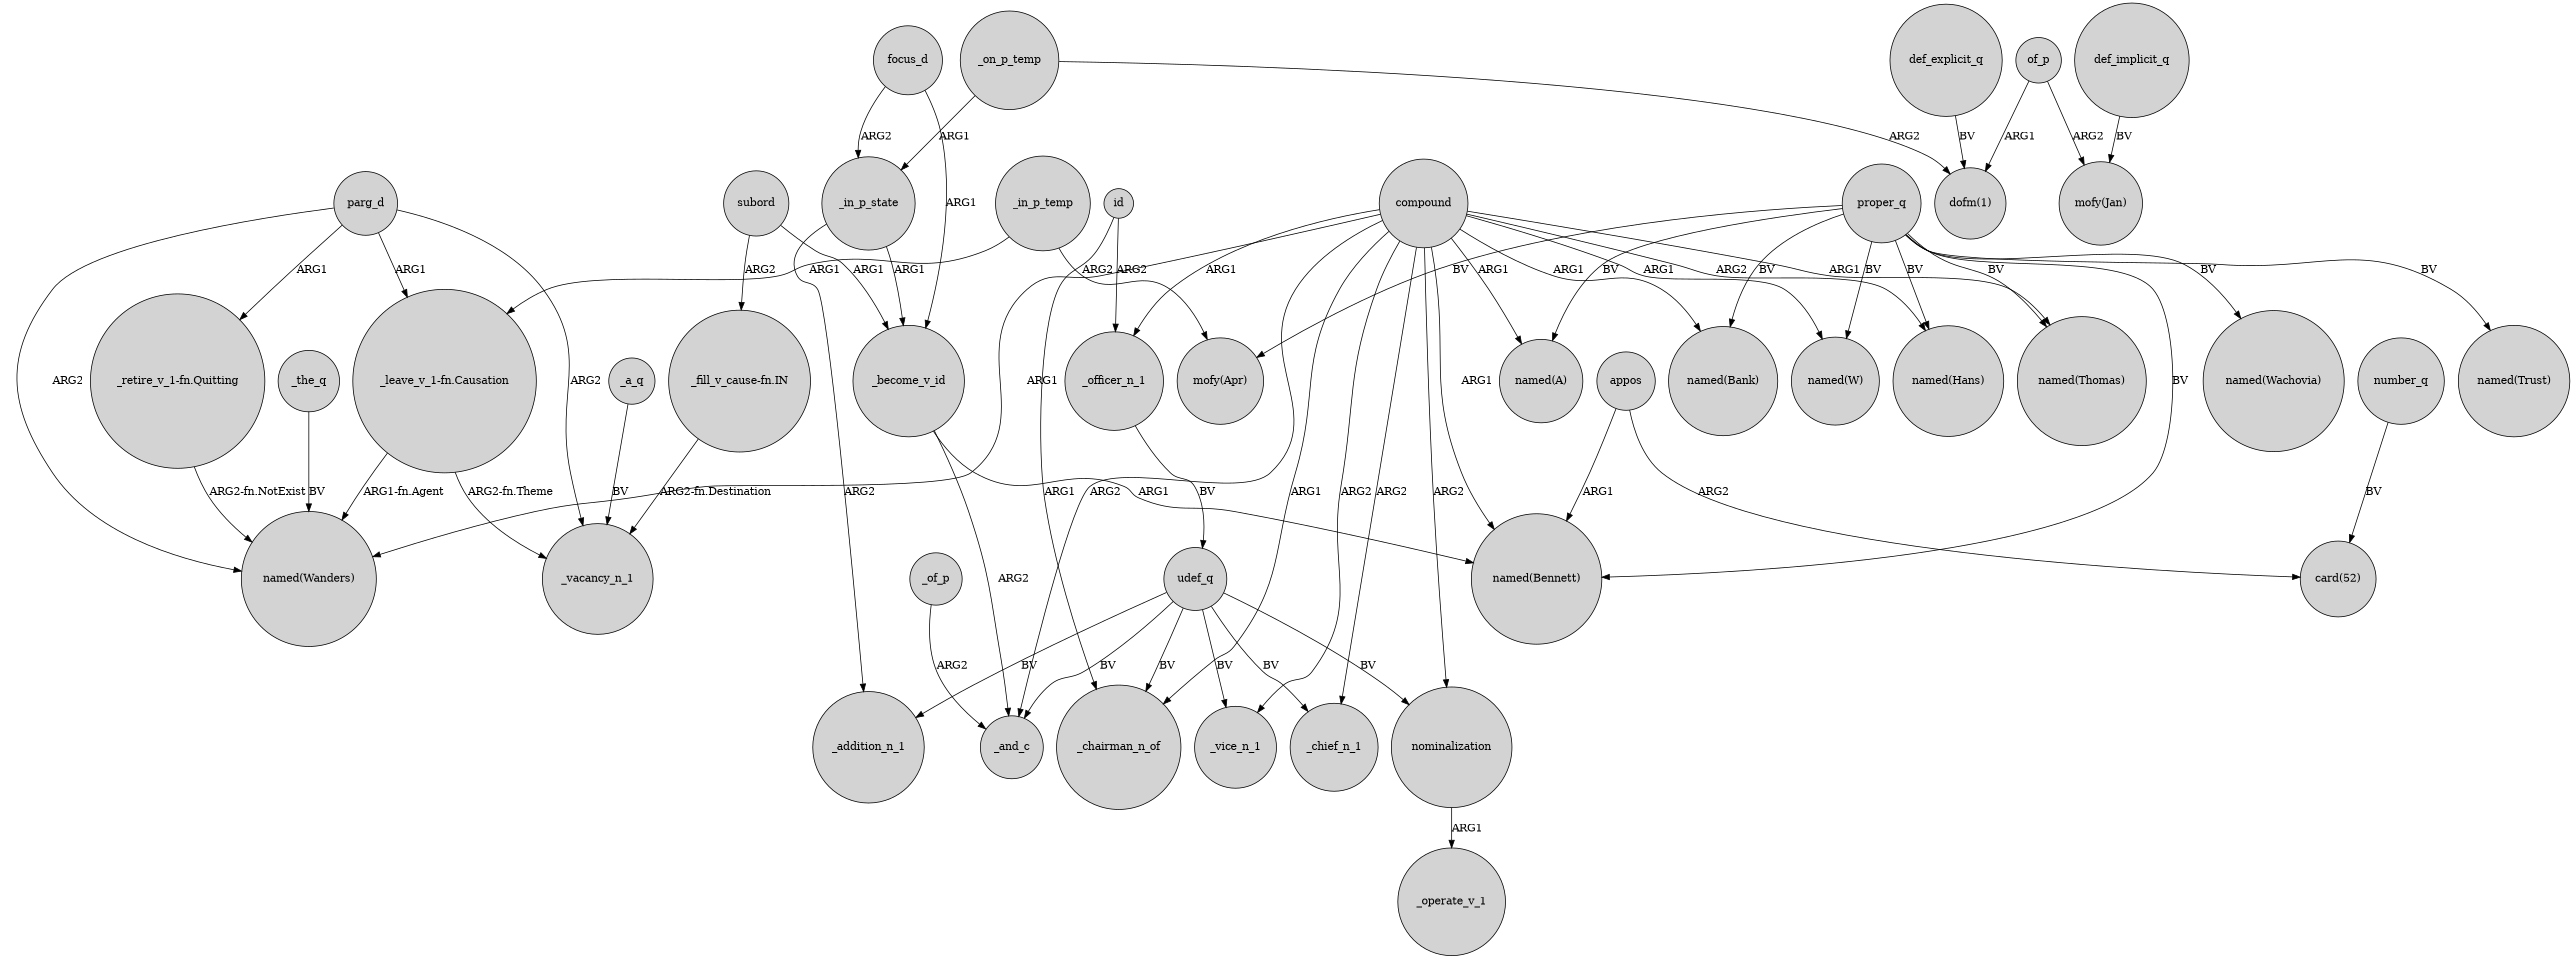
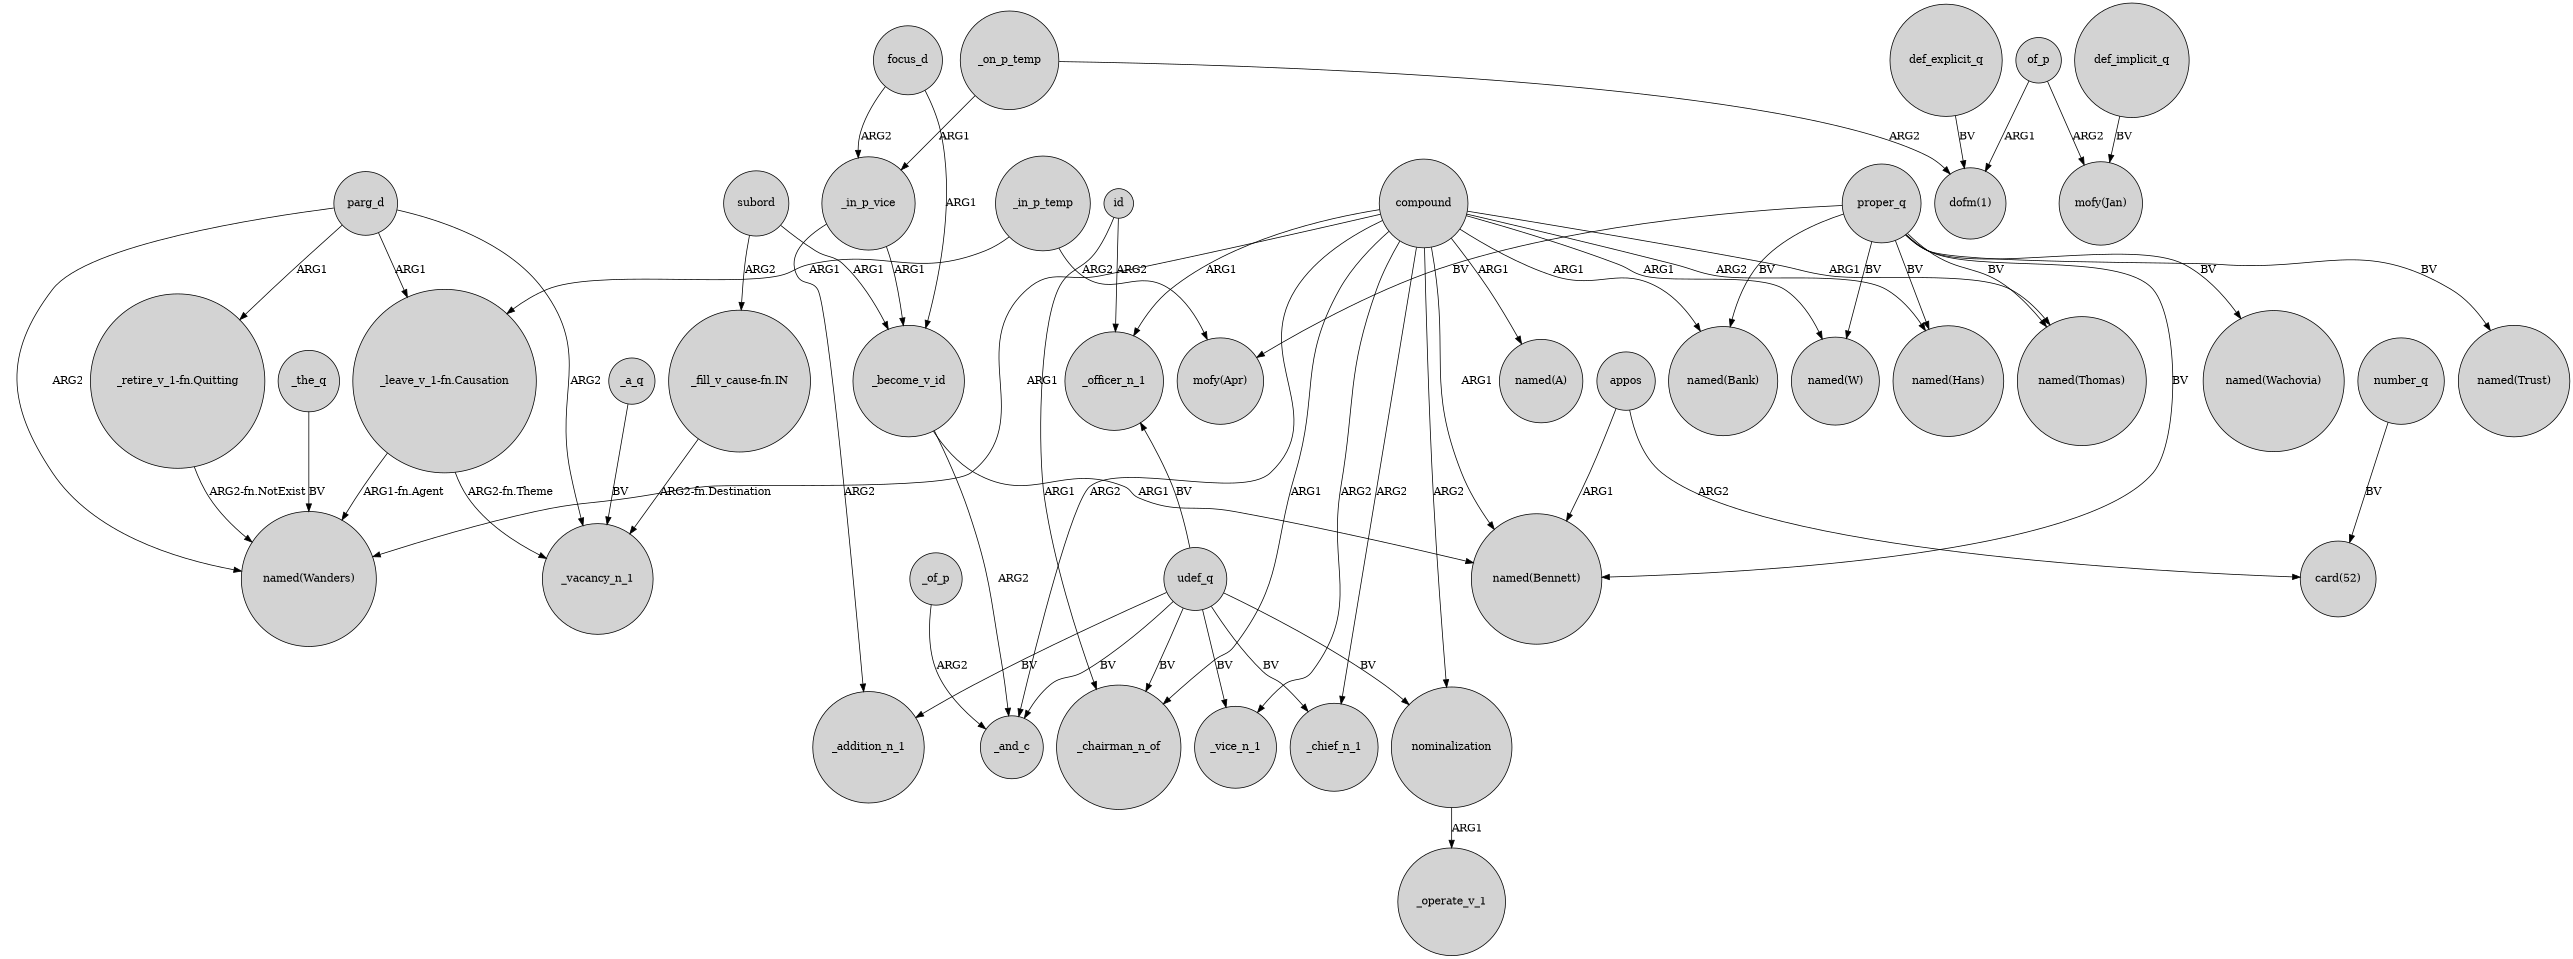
node "_in_p_state": label "_in_p_state" -> "_in_p_vice"
edge "proper_q" -> "named(A)": removed, label "BV"
edge "_officer_n_1" -> "udef_q": reversed
